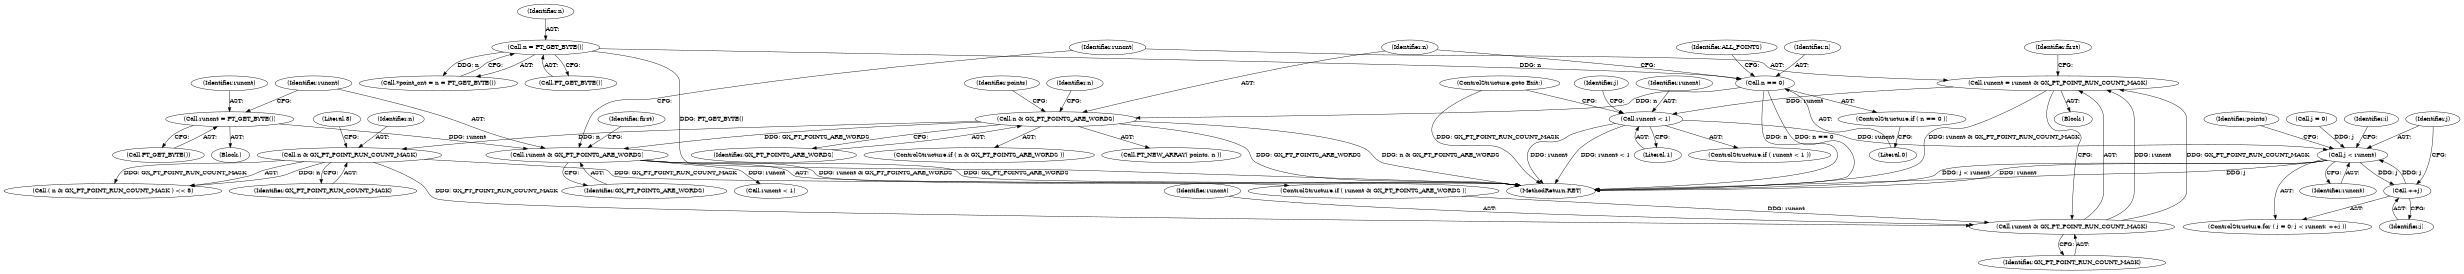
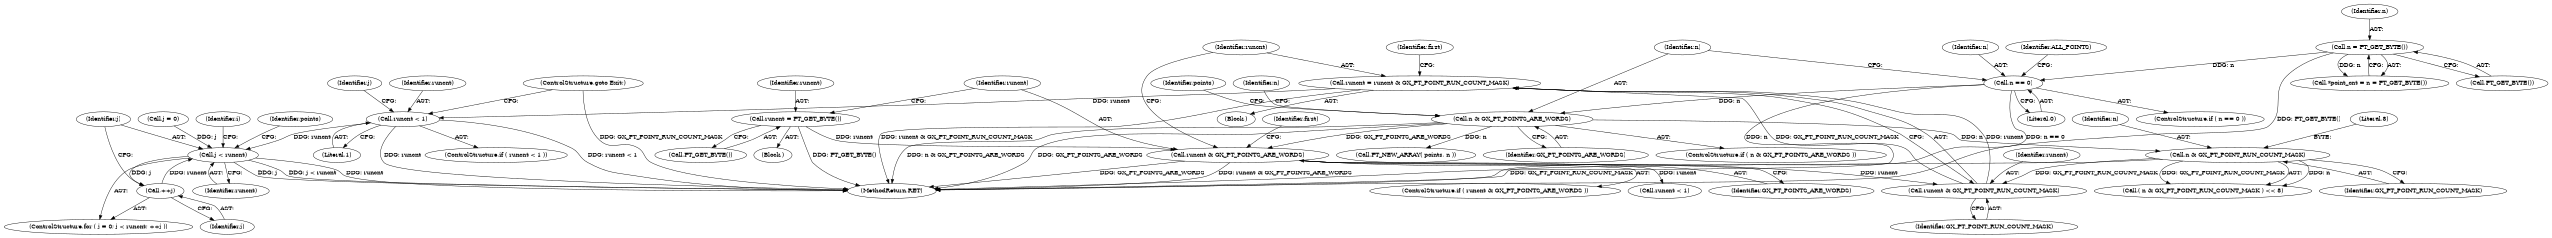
edge "(ControlStructure,if ( n == 0 ))" -> "(Literal,0)": now "(Call,n == 0)" -> "(Literal,0)"
edge "(Literal,8)" -> "(Call,n & GX_PT_POINT_RUN_COUNT_MASK)": label "CFG: " -> "BYTE: "
edge "(Call,n & GX_PT_POINTS_ARE_WORDS)" -> "(Call,FT_NEW_ARRAY( points, n ))": label "AST: " -> "DDG: n"
edge "(Call,runcnt = FT_GET_BYTE())" -> "(MethodReturn,RET)": added, label "DDG: FT_GET_BYTE()"
edge "(Call,++j)" -> "(Call,j < runcnt)": label "DDG: j" -> "DDG: runcnt"
edge "(ControlStructure,if ( runcnt & GX_PT_POINTS_ARE_WORDS ))" -> "(Call,runcnt & GX_PT_POINT_RUN_COUNT_MASK)": now "(Call,runcnt & GX_PT_POINTS_ARE_WORDS)" -> "(Call,runcnt & GX_PT_POINT_RUN_COUNT_MASK)"
